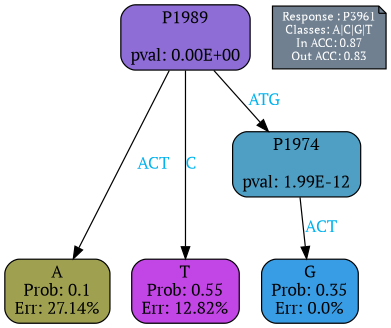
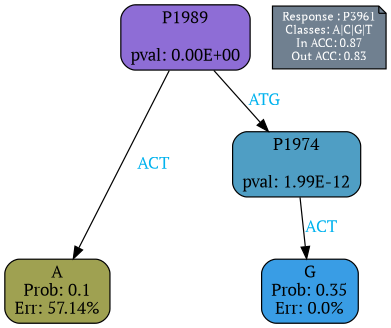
node "A Prob: 0.1 Err: 27.14%": label "A Prob: 0.1 Err: 27.14%" -> "A Prob: 0.1 Err: 57.14%"
node "T Prob: 0.55 Err: 12.82%": removed
